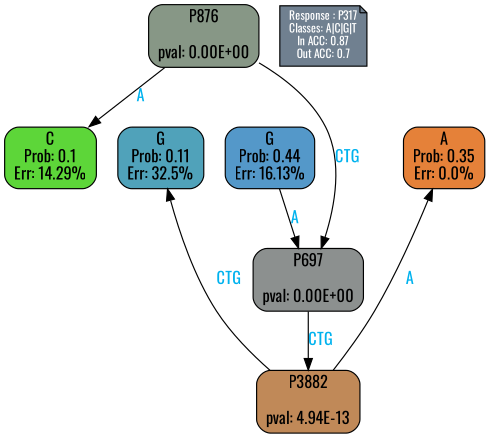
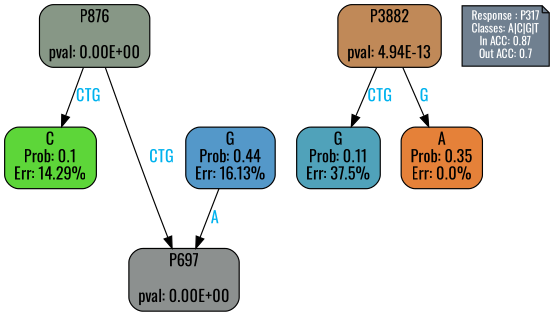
edge "P876 pval: 0.00E+00" -> "C Prob: 0.1 Err: 14.29%": label "A" -> "CTG"
node "G Prob: 0.11 Err: 32.5%": label "G Prob: 0.11 Err: 32.5%" -> "G Prob: 0.11 Err: 37.5%"
edge "P3882 pval: 4.94E-13" -> "A Prob: 0.35 Err: 0.0%": label "A" -> "G"
edge "P697 pval: 0.00E+00" -> "P3882 pval: 4.94E-13": removed, label "CTG"
